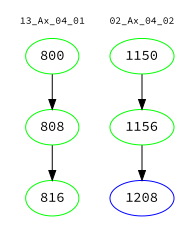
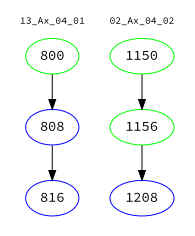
node "808": color green -> blue
node "816": color green -> blue
